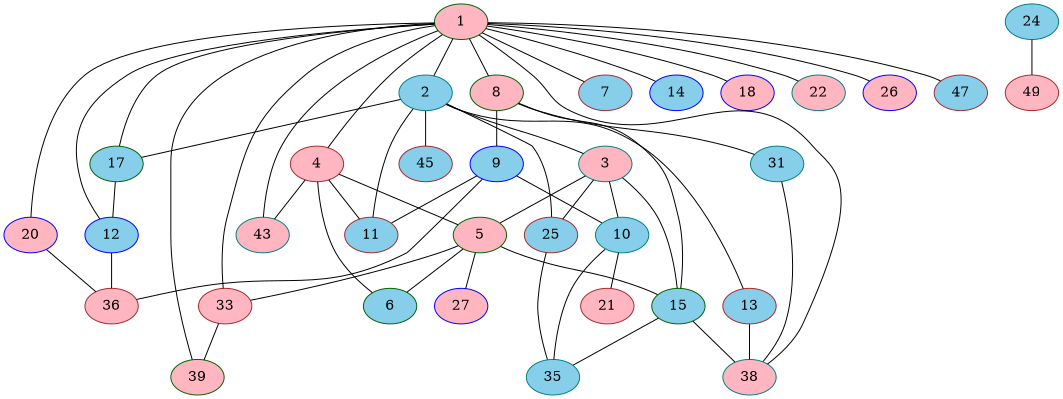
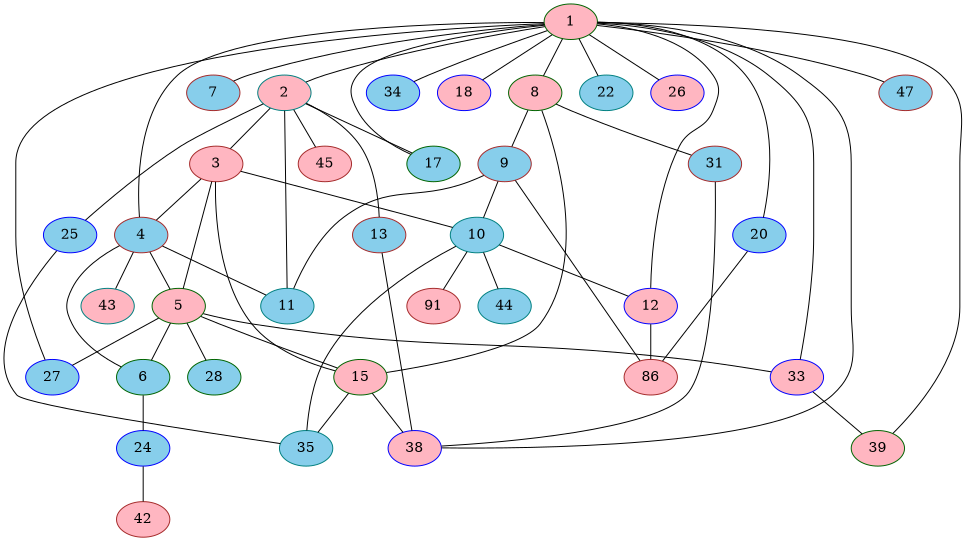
node "24": color teal -> blue
node "2": fillcolor skyblue -> lightpink
node "14": label "14" -> "34"
node "22": fillcolor lightpink -> skyblue
node "49": label "49" -> "42"
edge "1" -- "43": now "1" -- "27"
node "4": fillcolor lightpink -> skyblue
node "45": fillcolor skyblue -> lightpink
node "9": color blue -> brown
node "3": color teal -> brown
node "31": color teal -> brown
edge "3" -- "25": now "3" -- "4"
edge "17" -- "12": now "10" -- "12"
node "20": fillcolor lightpink -> skyblue
node "12": fillcolor skyblue -> lightpink
node "11": color brown -> teal
node "25": color brown -> blue
node "36": label "36" -> "86"
node "33": color brown -> blue
node "27": fillcolor lightpink -> skyblue
node "44": added
node "21": label "21" -> "91"
node "15": fillcolor skyblue -> lightpink
node "28": added
node "38": color teal -> blue
edge "6" -- "24": added
